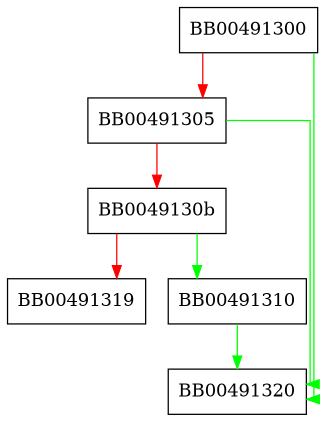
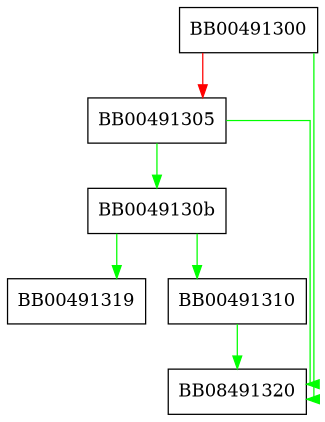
edge "BB00491305" -> "BB0049130b": color red -> green
edge "BB0049130b" -> "BB00491319": color red -> green
node "BB00491320": label "BB00491320" -> "BB08491320"
